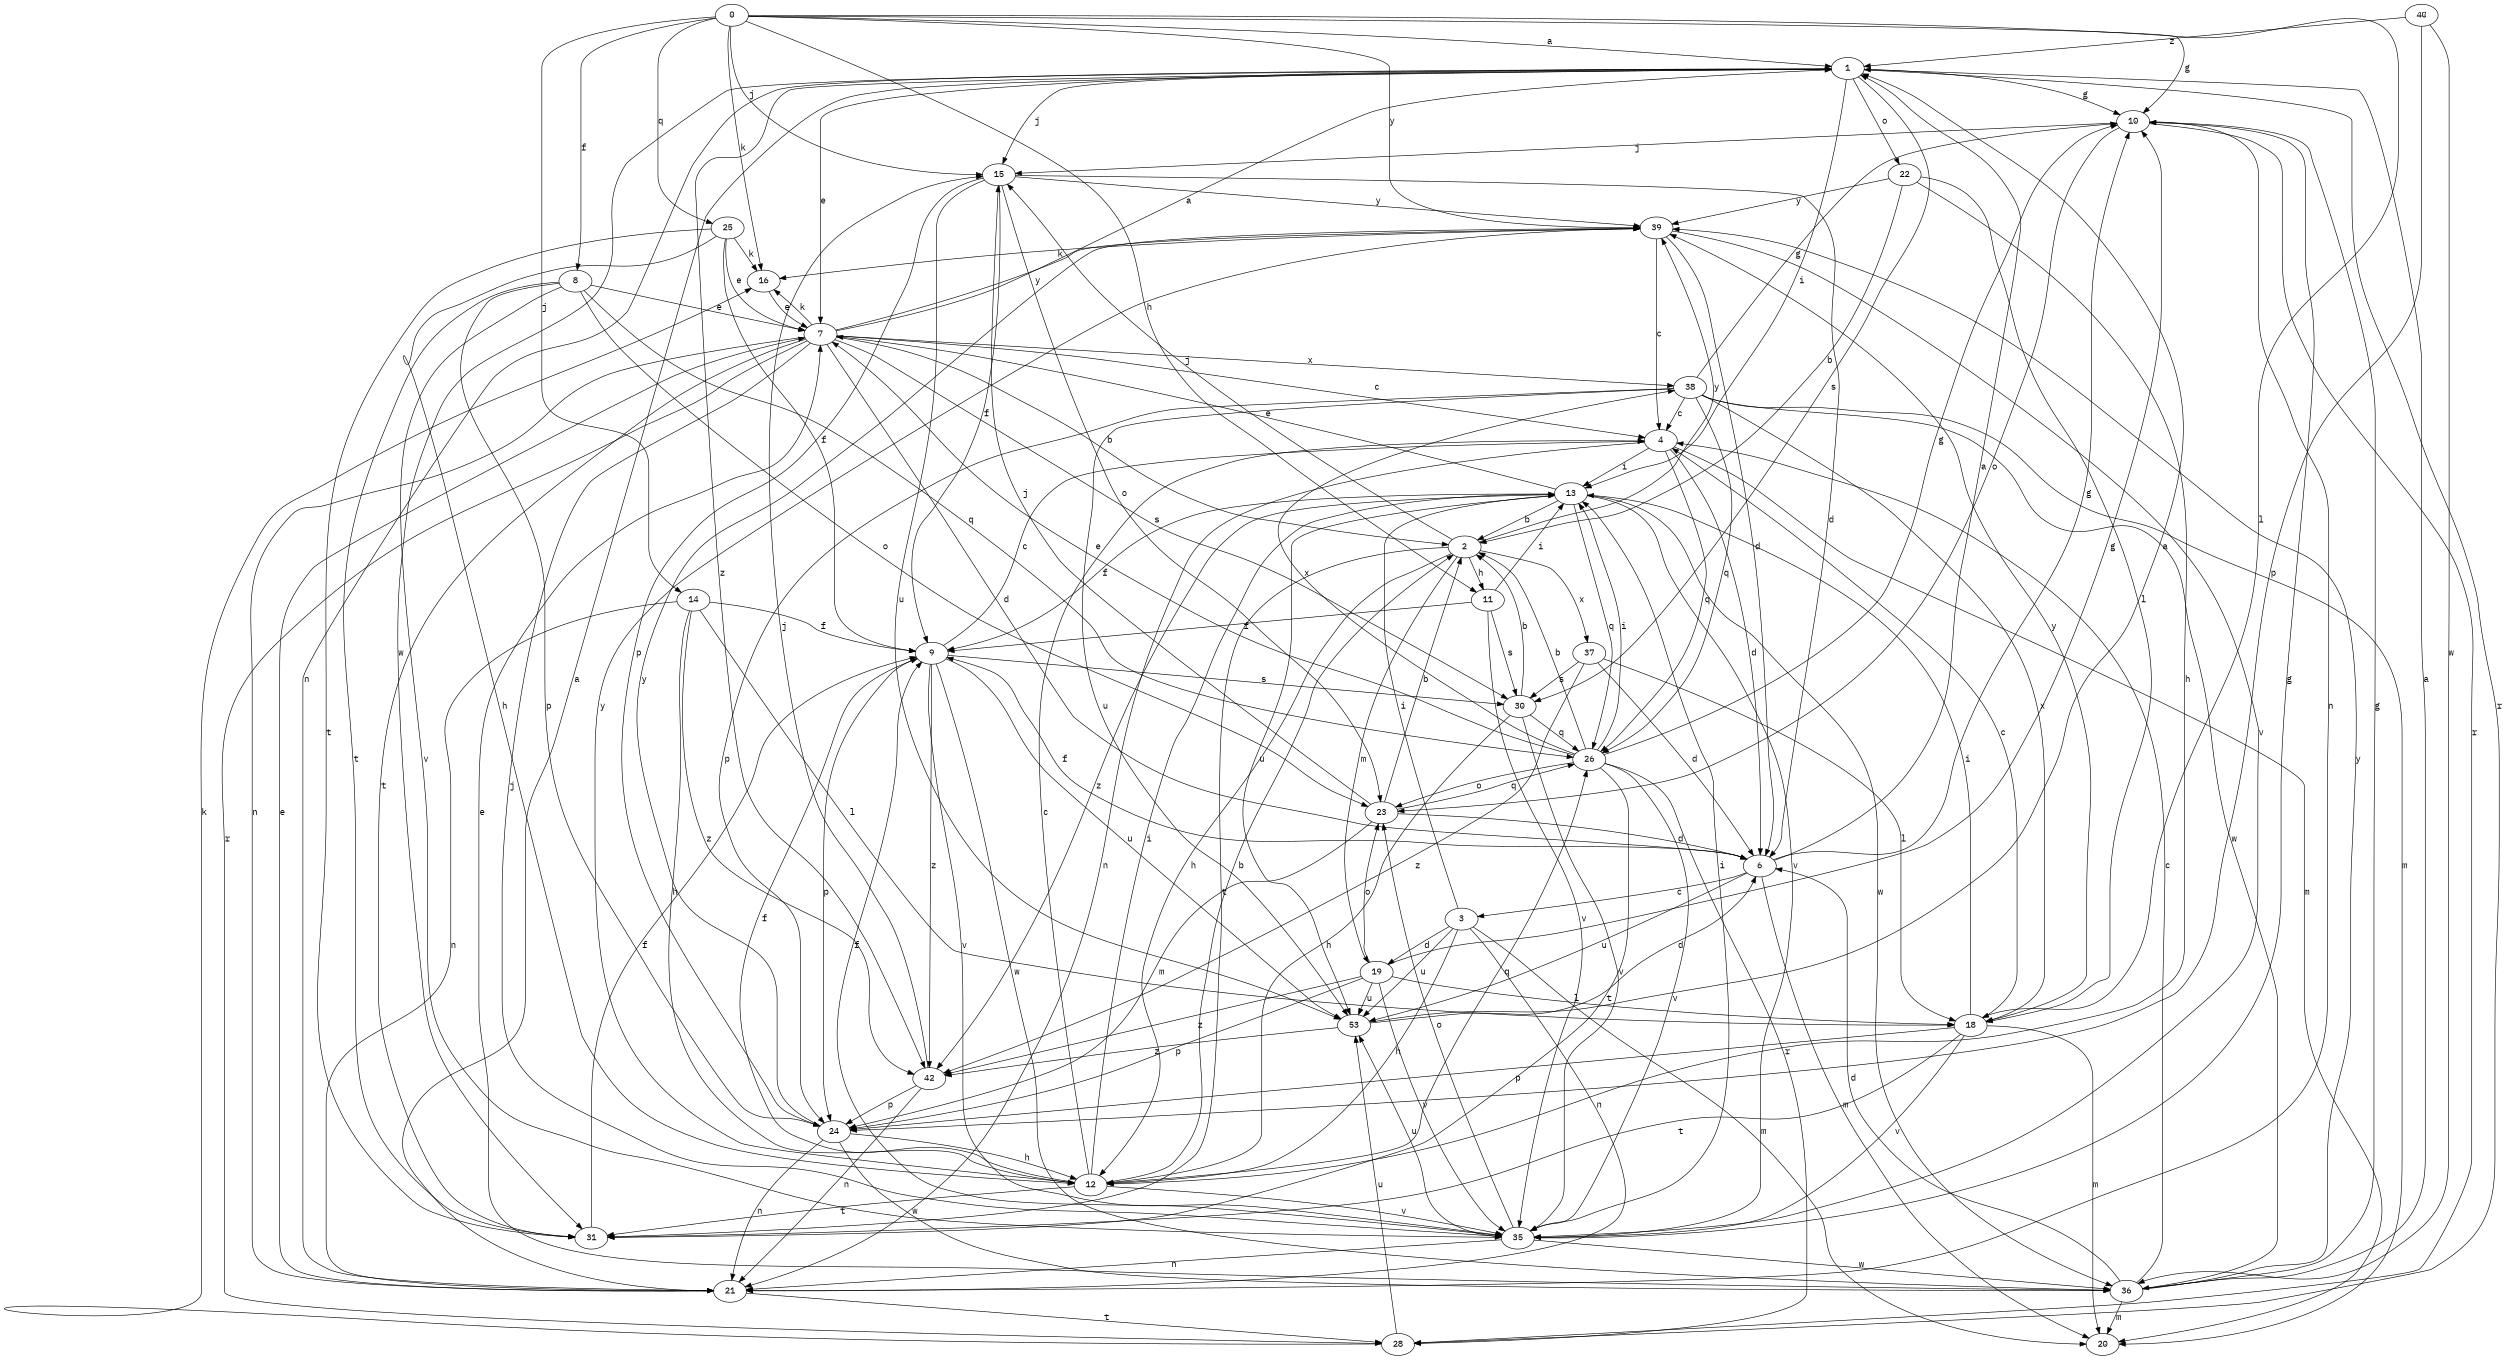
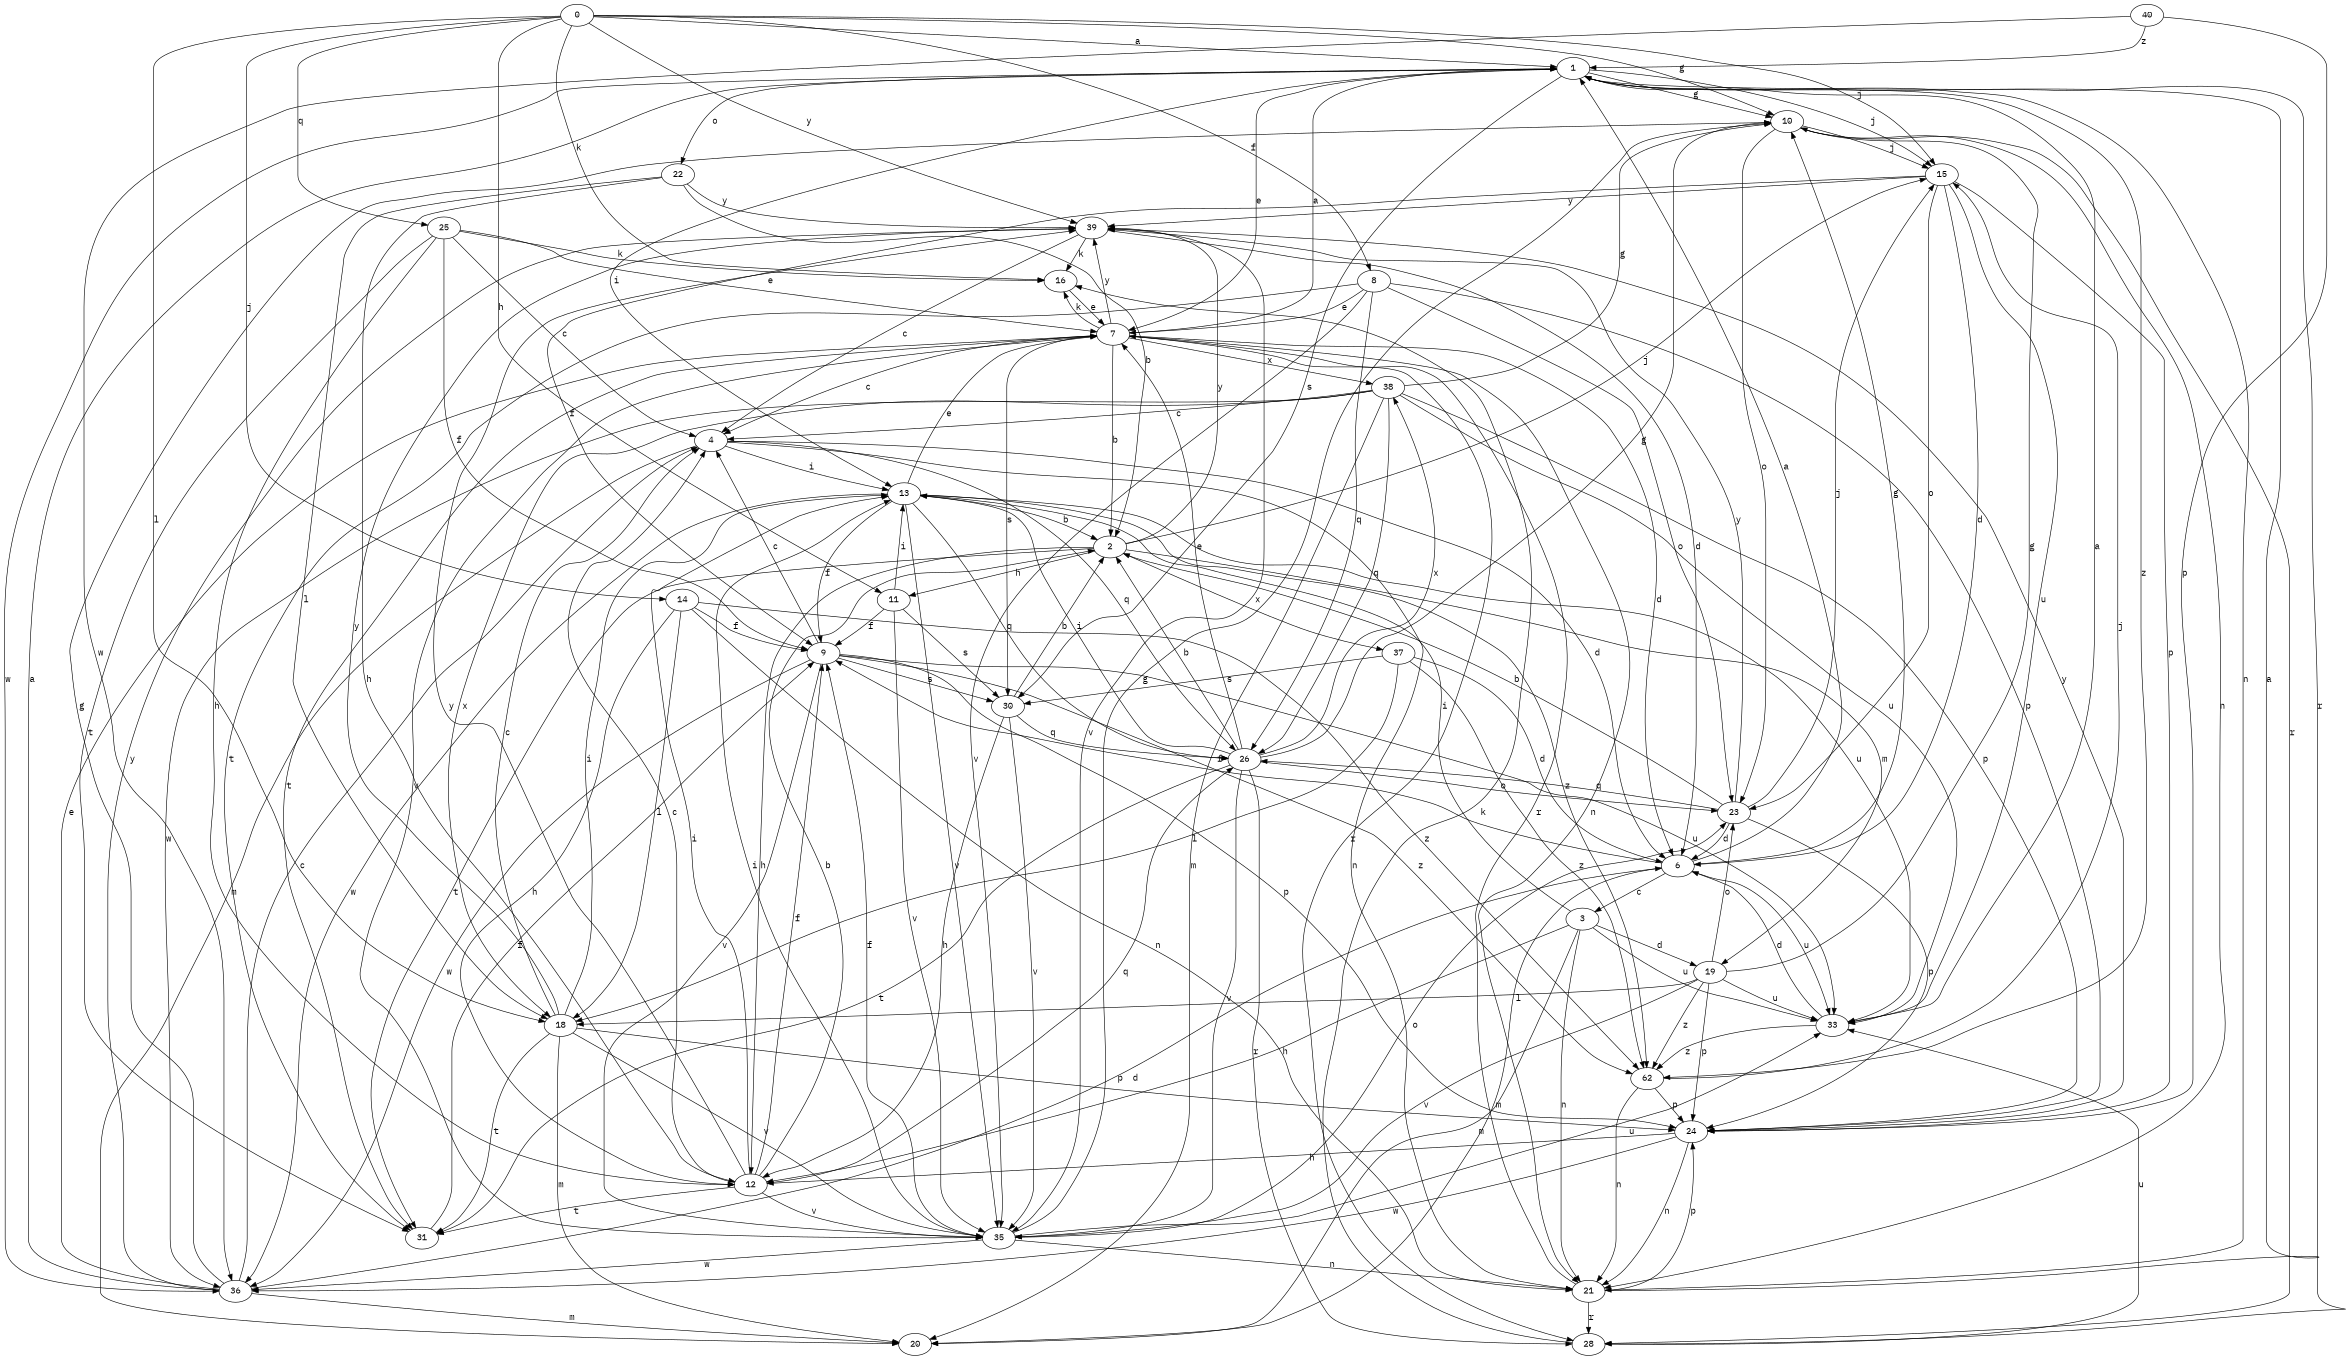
edge "1" -> "31": now "1" -> "36"
edge "23" -> "39": added, label "y"
edge "25" -> "4": added, label "c"
edge "7" -> "35": label "j" -> "v"
edge "21" -> "7": label "e" -> "r"
edge "23" -> "24": label "m" -> "p"
node "53": label "53" -> "33"
node "42": label "42" -> "62"
edge "21" -> "24": added, label "p"
edge "21" -> "28": label "t" -> "r"
